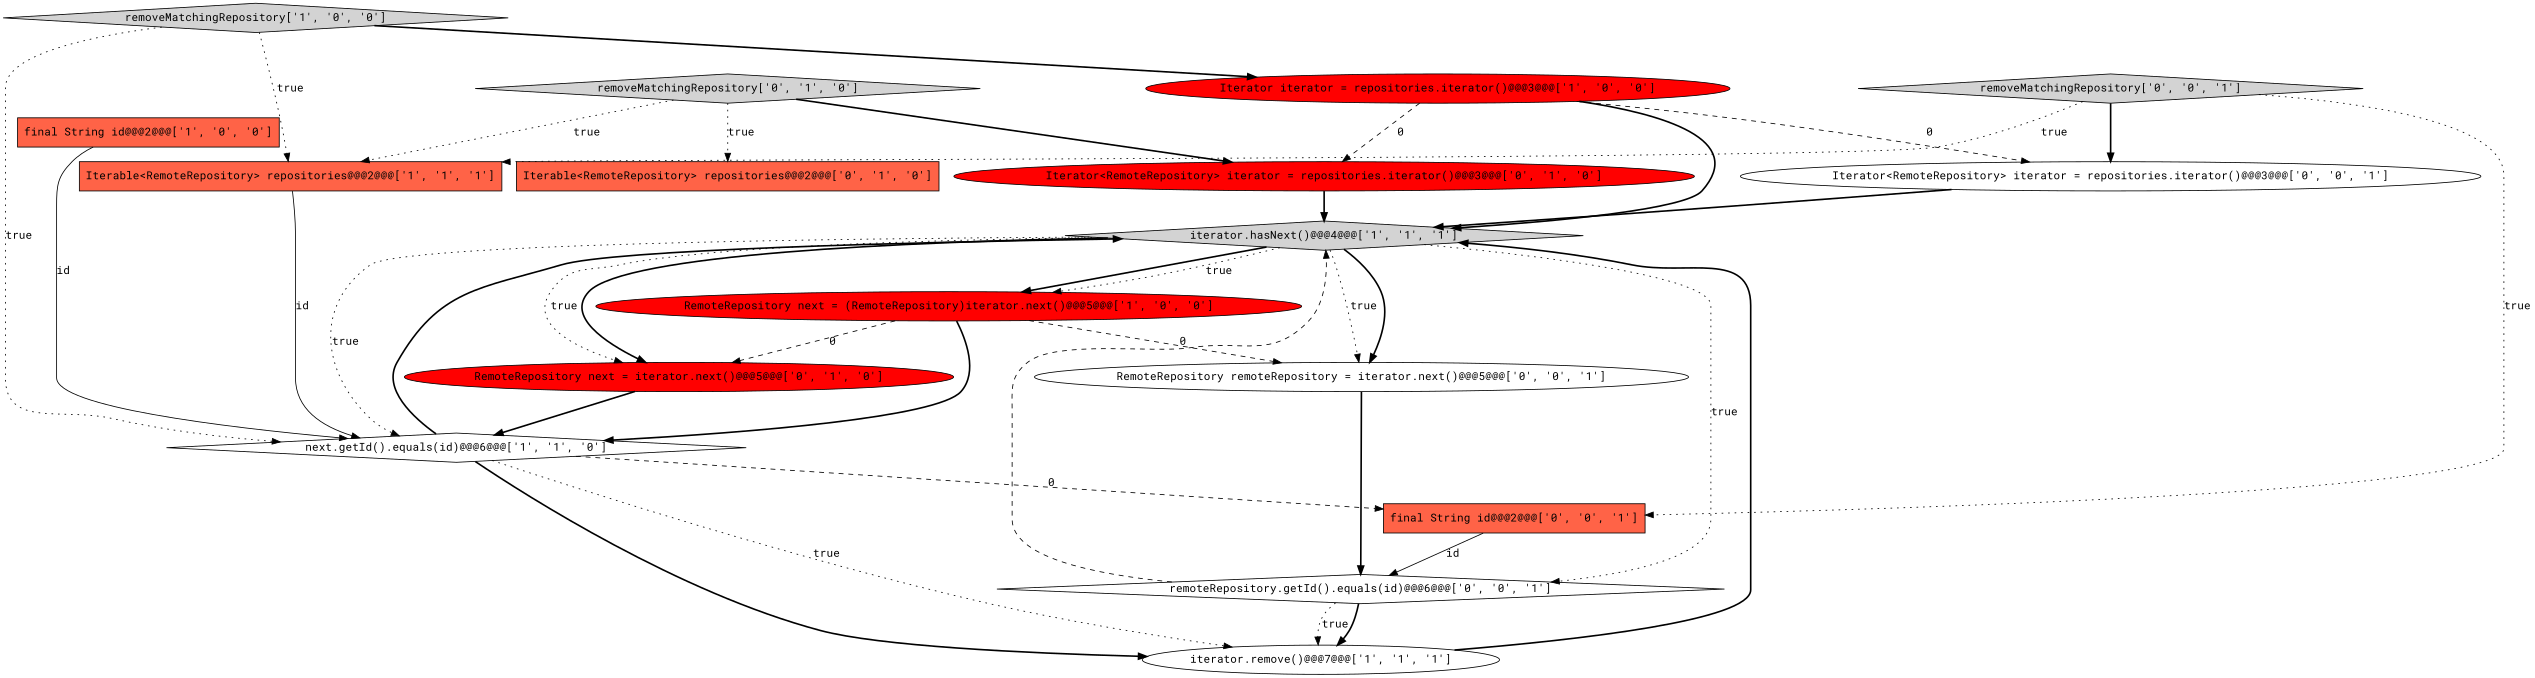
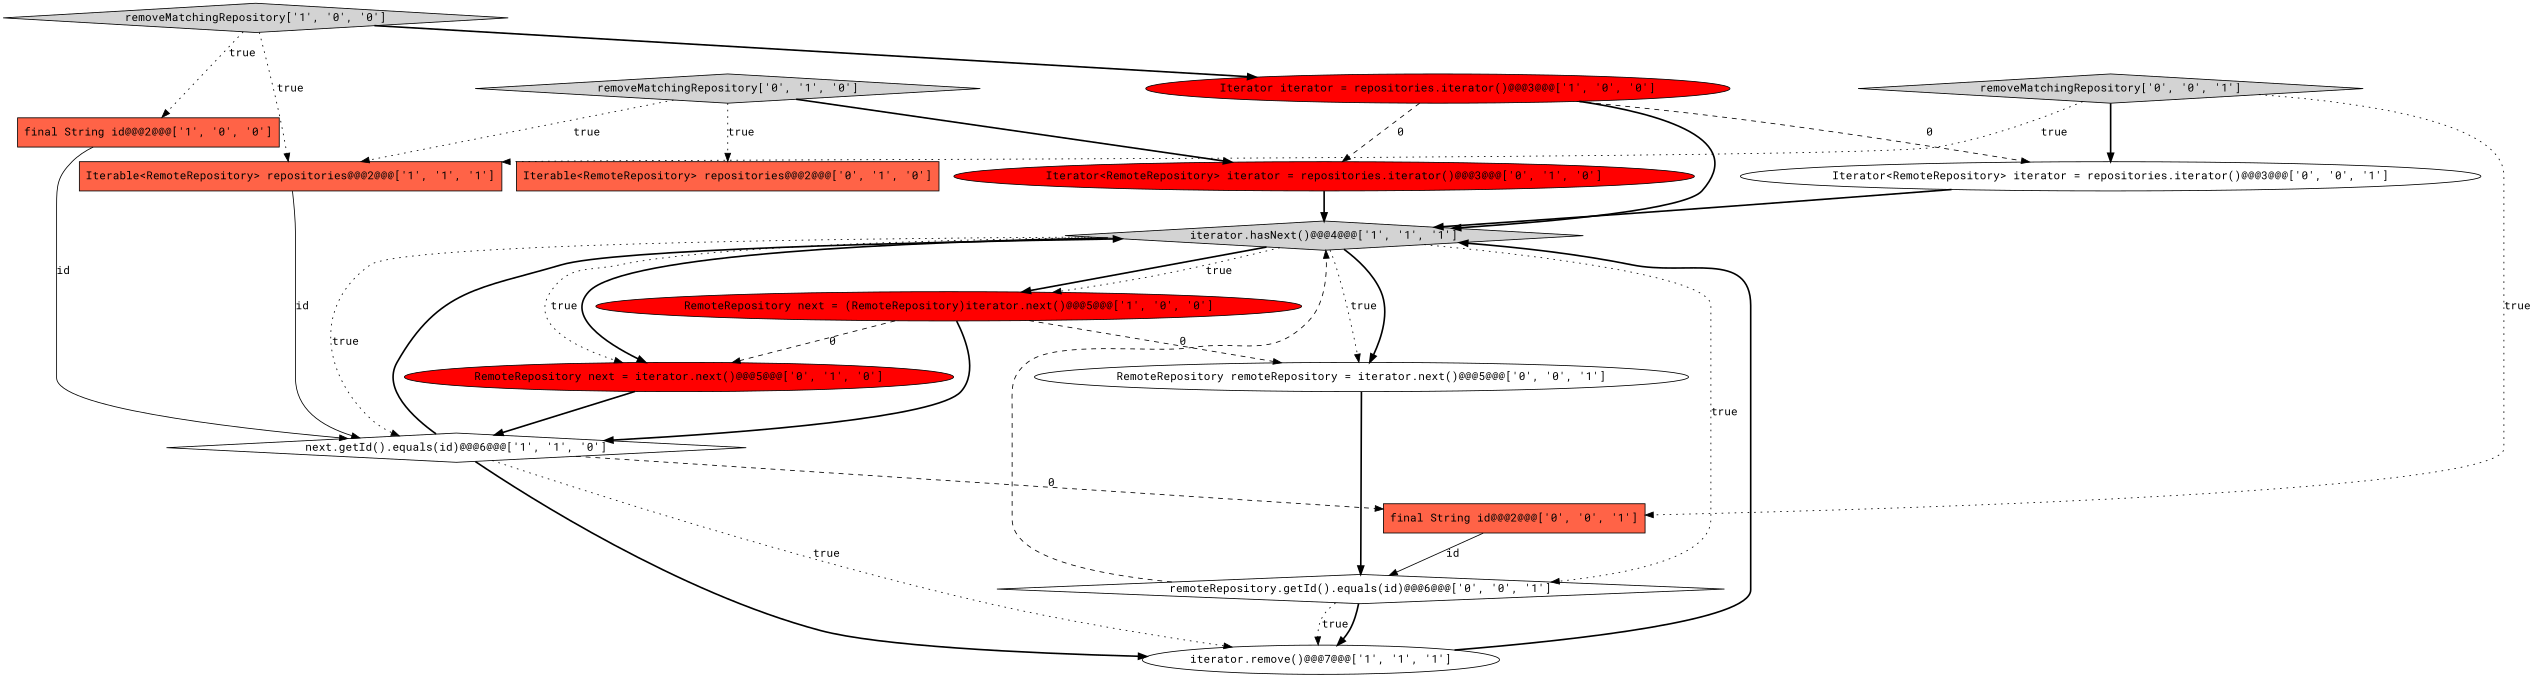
edge "removeMatchingRepository['1', '0', '0']" -> "next.getId().equals(id)@@@6@@@['1', '1', '0']": now "removeMatchingRepository['1', '0', '0']" -> "final String id@@@2@@@['1', '0', '0']"
